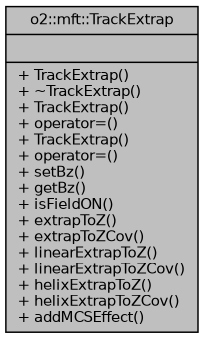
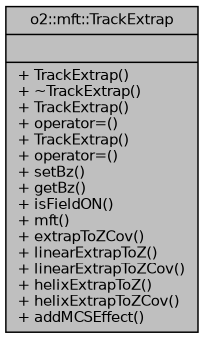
node "o2::mft::TrackExtrap": text "+ extrapToZ()" -> "+ mft()"
